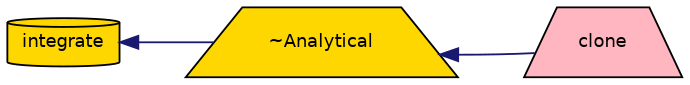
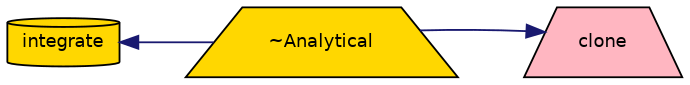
edge "clone" -> "~Analytical": reversed
